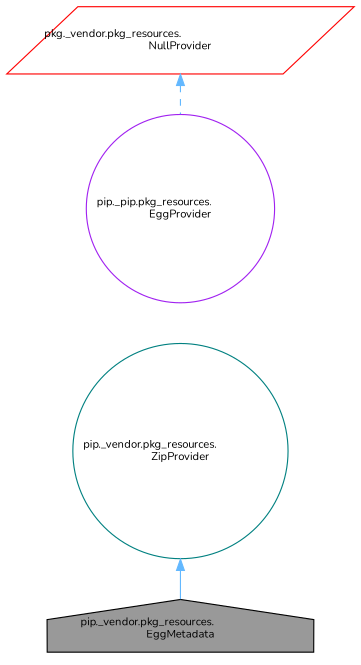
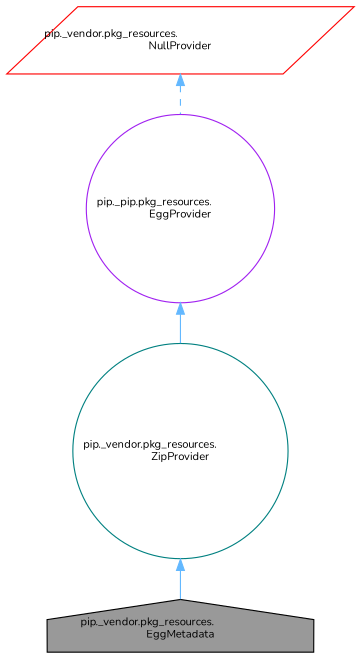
node "pkg._vendor.pkg_resources. NullProvider": label "pkg._vendor.pkg_resources. NullProvider" -> "pip._vendor.pkg_resources. NullProvider"
edge "pip._vendor.pkg_resources. ZipProvider" -> "pip._pip.pkg_resources. EggProvider": added
